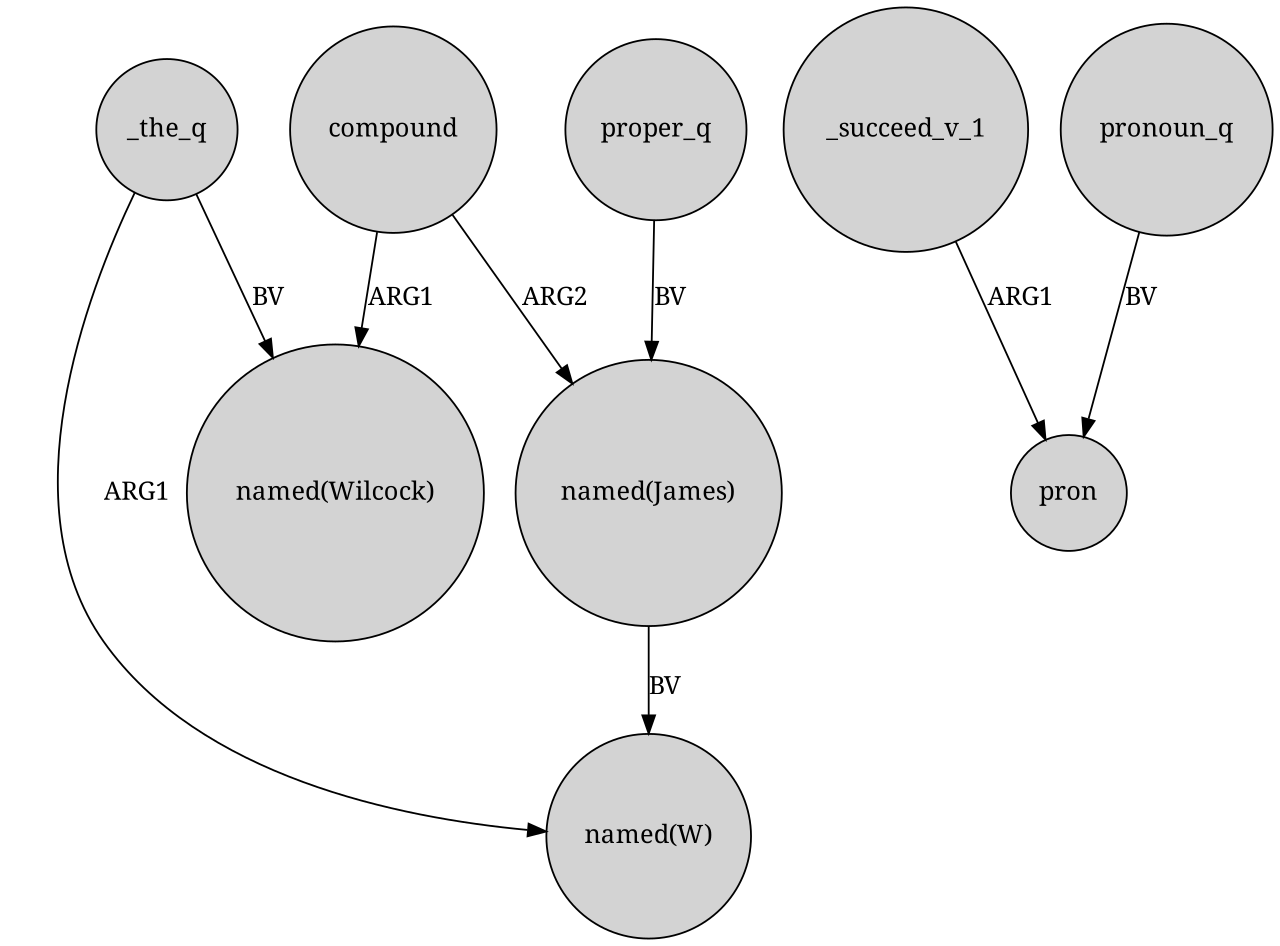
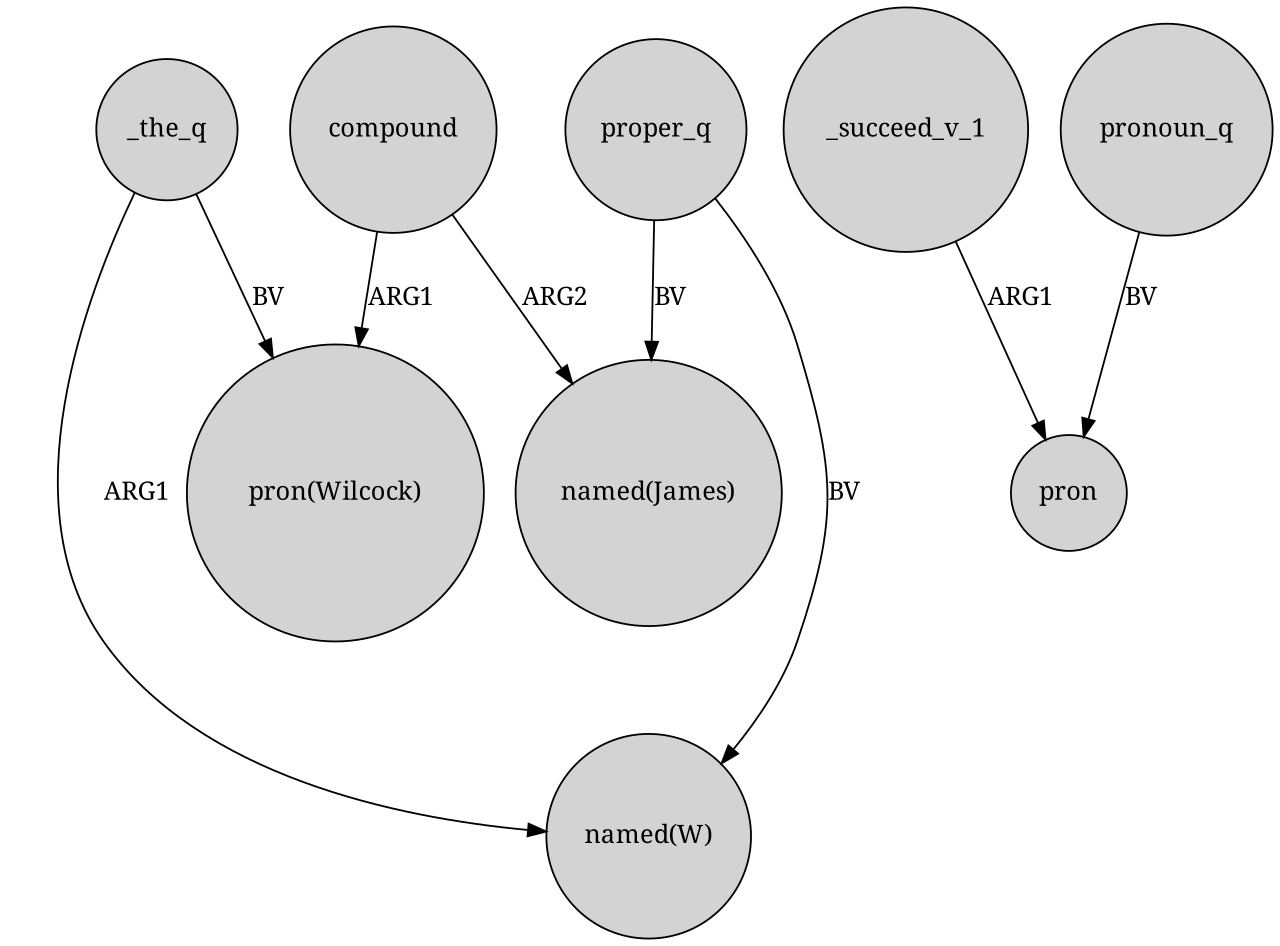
node "named(Wilcock)": label "named(Wilcock)" -> "pron(Wilcock)"
edge "named(James)" -> "named(W)": now "proper_q" -> "named(W)"
